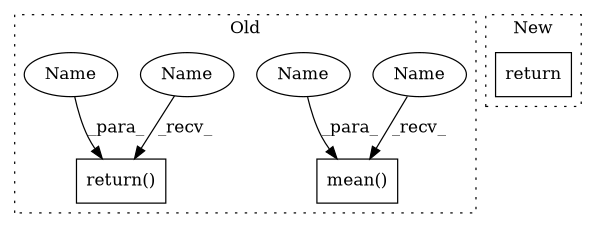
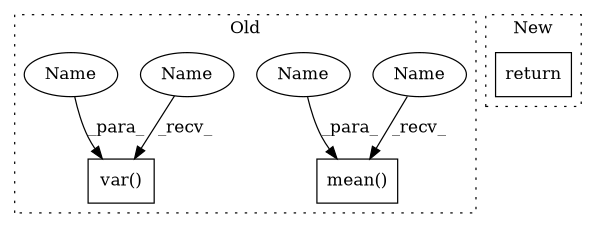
node "return()": label "return()" -> "var()"
